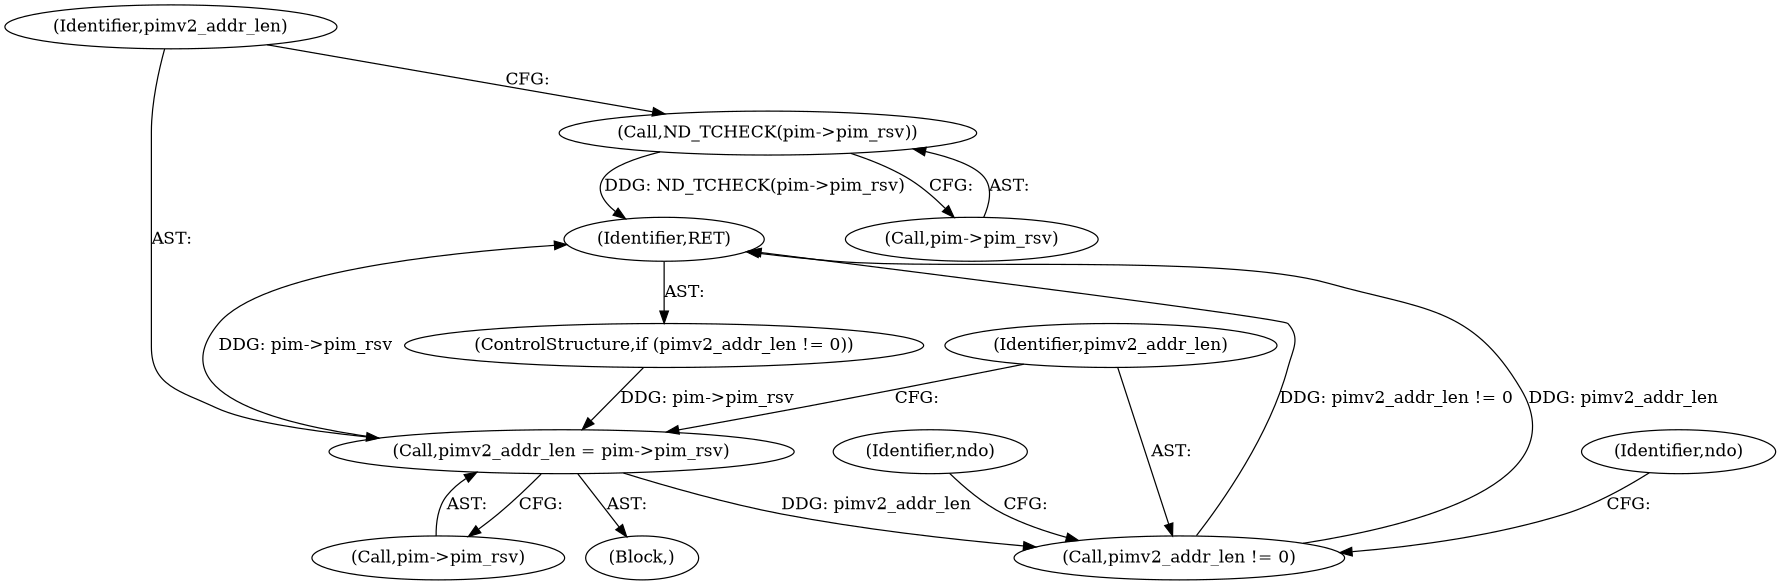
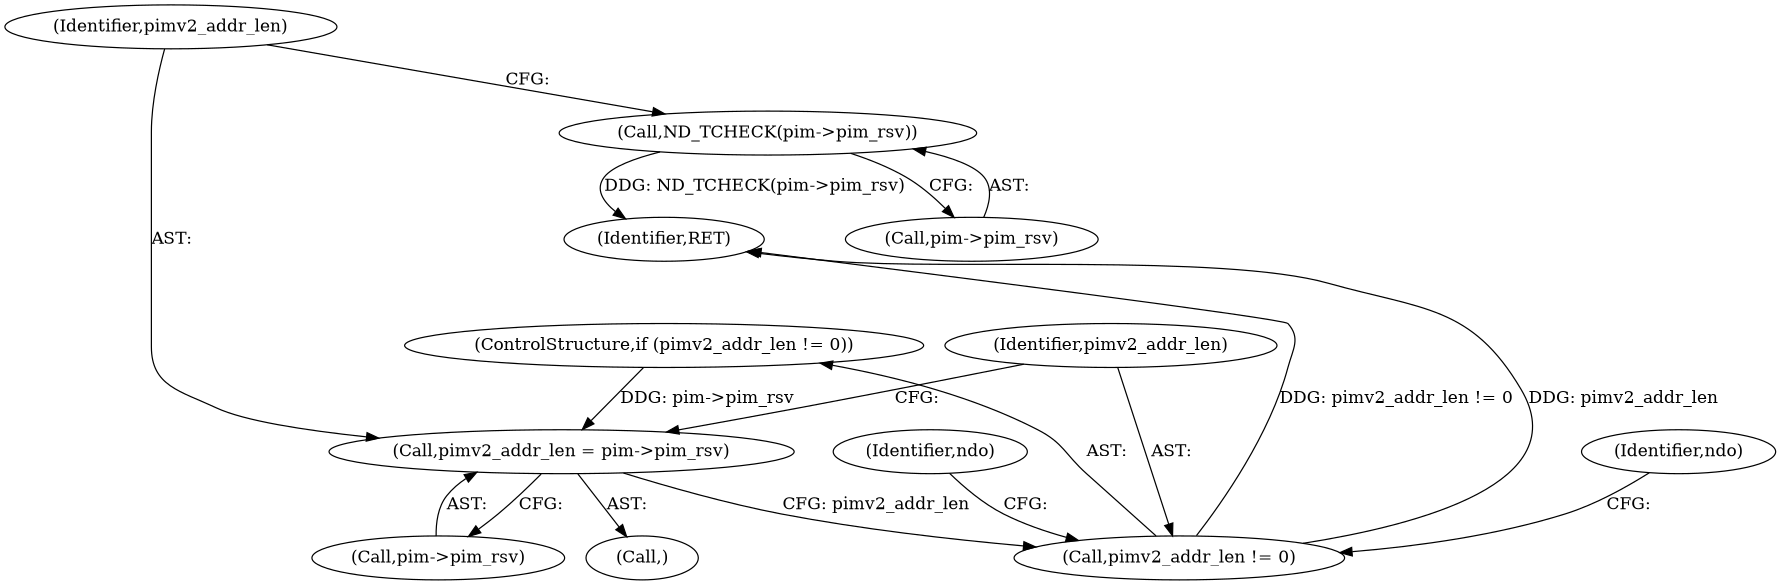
edge "(Identifier,RET)" -> "(ControlStructure,if (pimv2_addr_len != 0))": now "(Call,pimv2_addr_len != 0)" -> "(ControlStructure,if (pimv2_addr_len != 0))"
edge "(Call,pimv2_addr_len = pim->pim_rsv)" -> "(Identifier,RET)": removed, label "DDG: pim->pim_rsv"
edge "(Call,pimv2_addr_len = pim->pim_rsv)" -> "(Call,pimv2_addr_len != 0)": label "DDG: pimv2_addr_len" -> "CFG: pimv2_addr_len"
node "(Block,)": label "(Block,)" -> "(Call,)"
